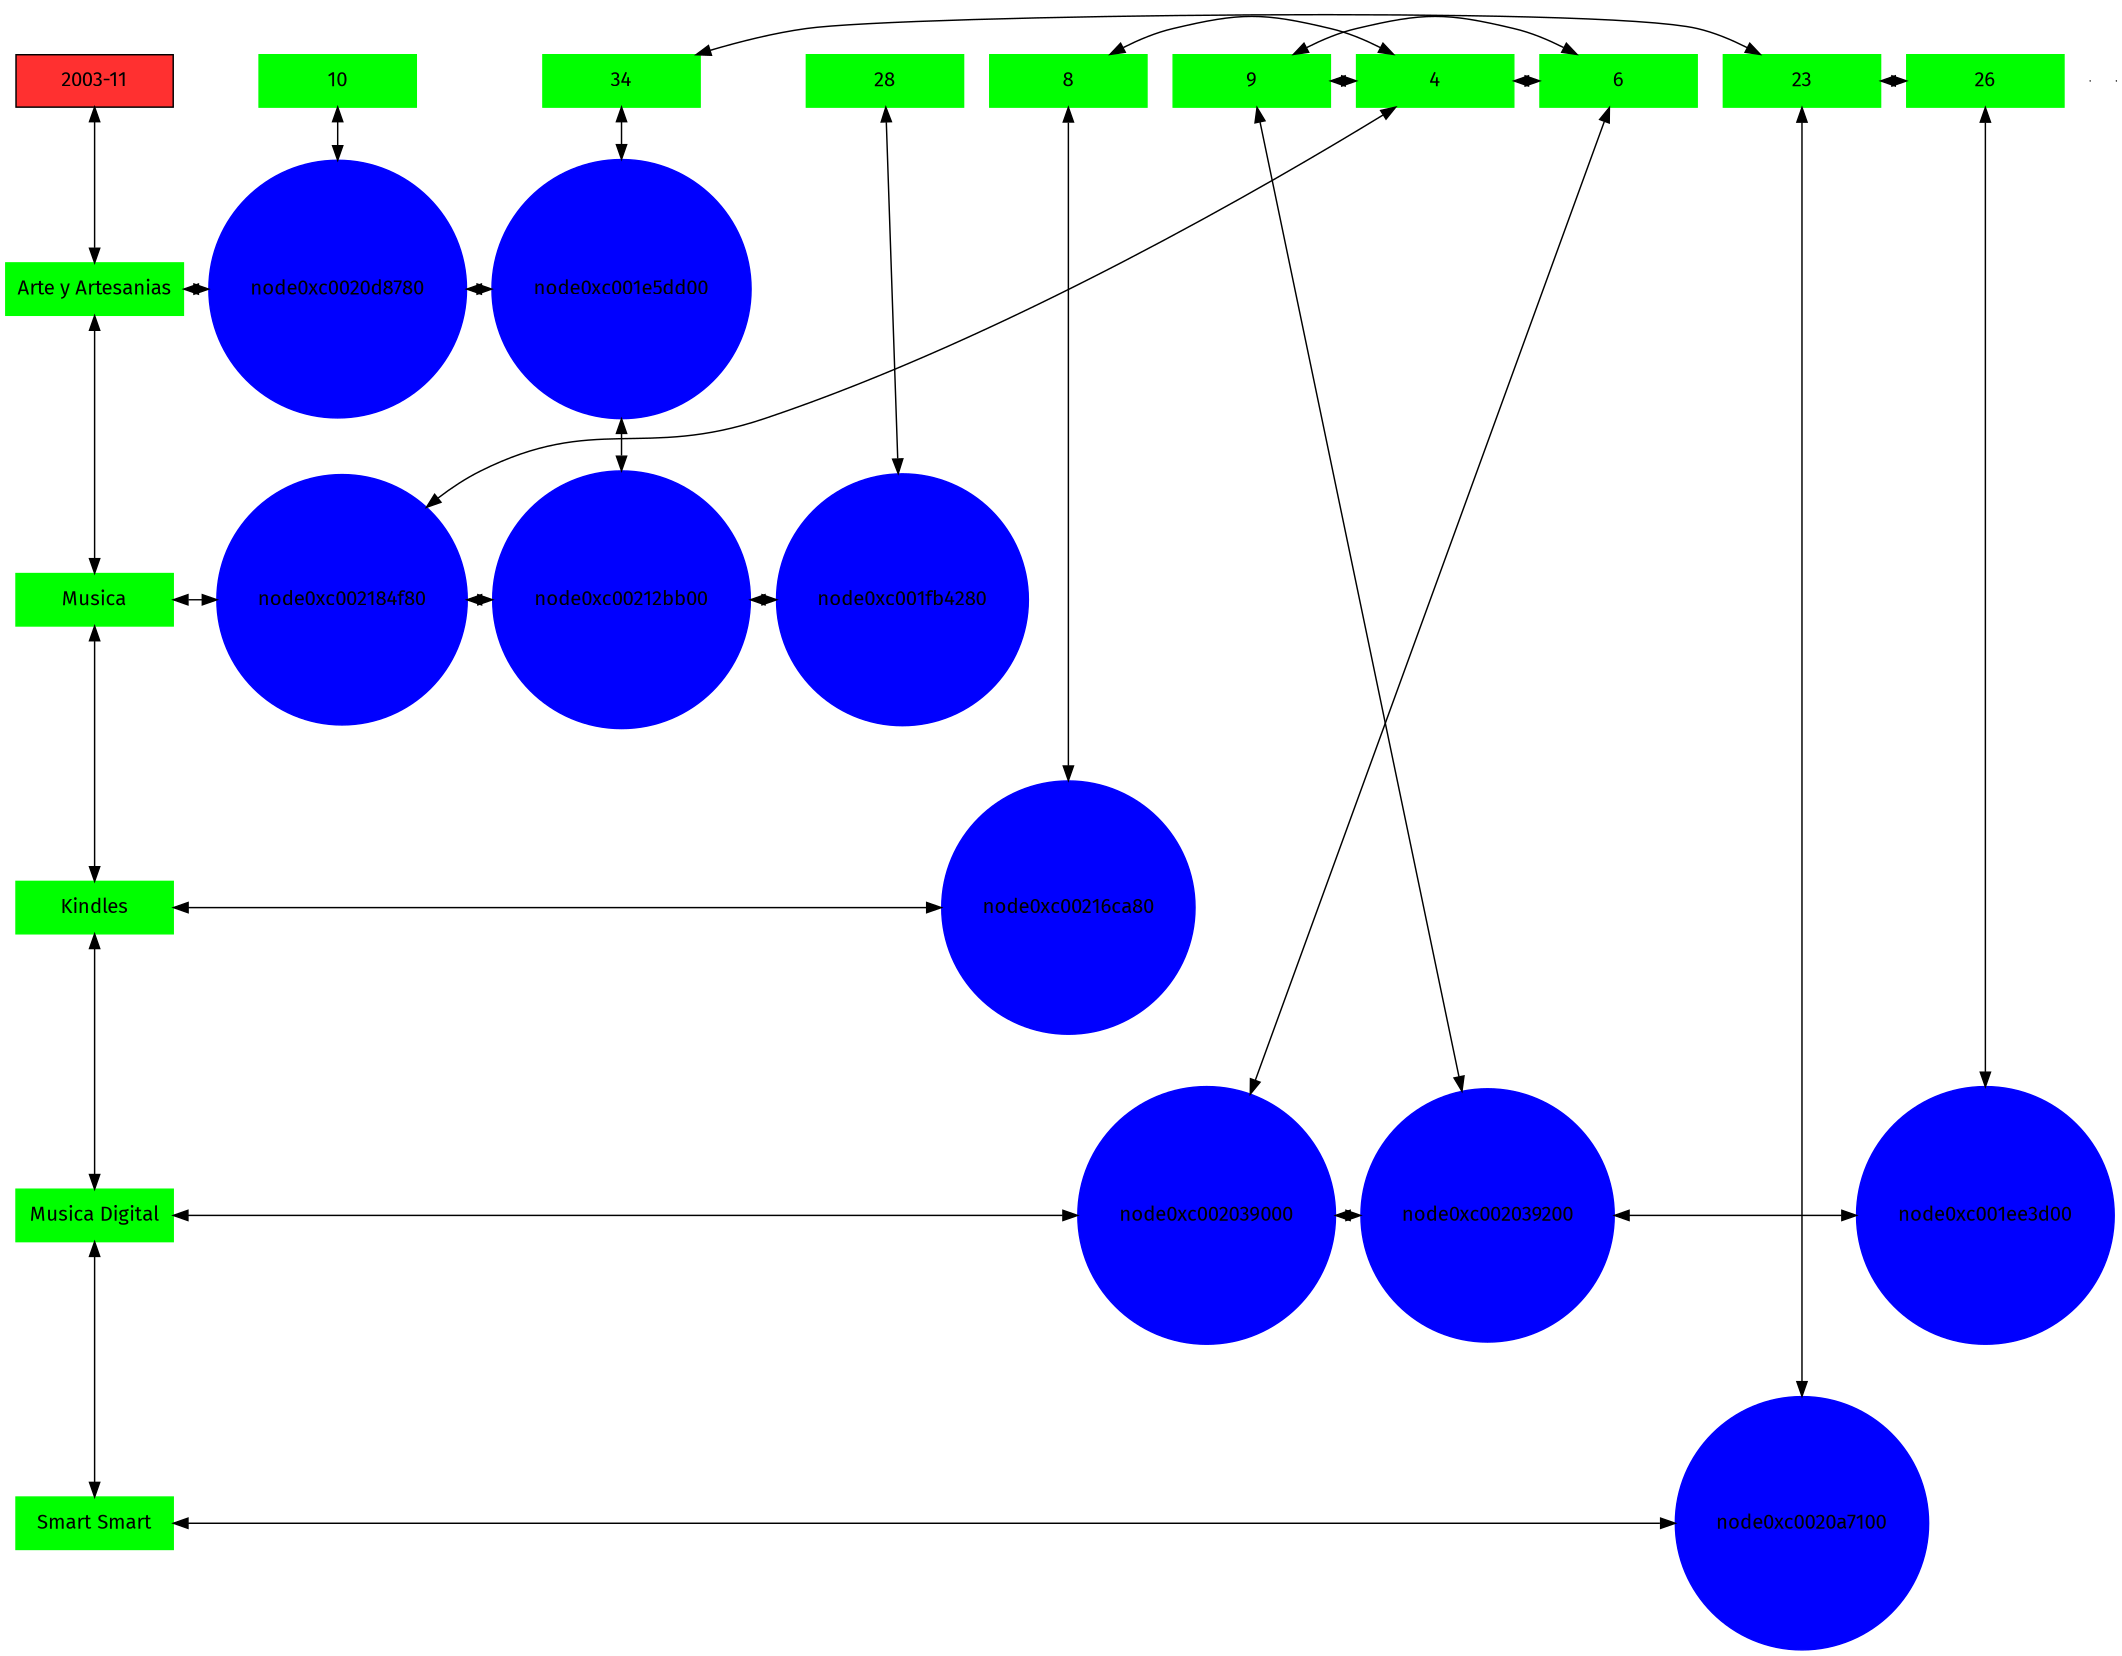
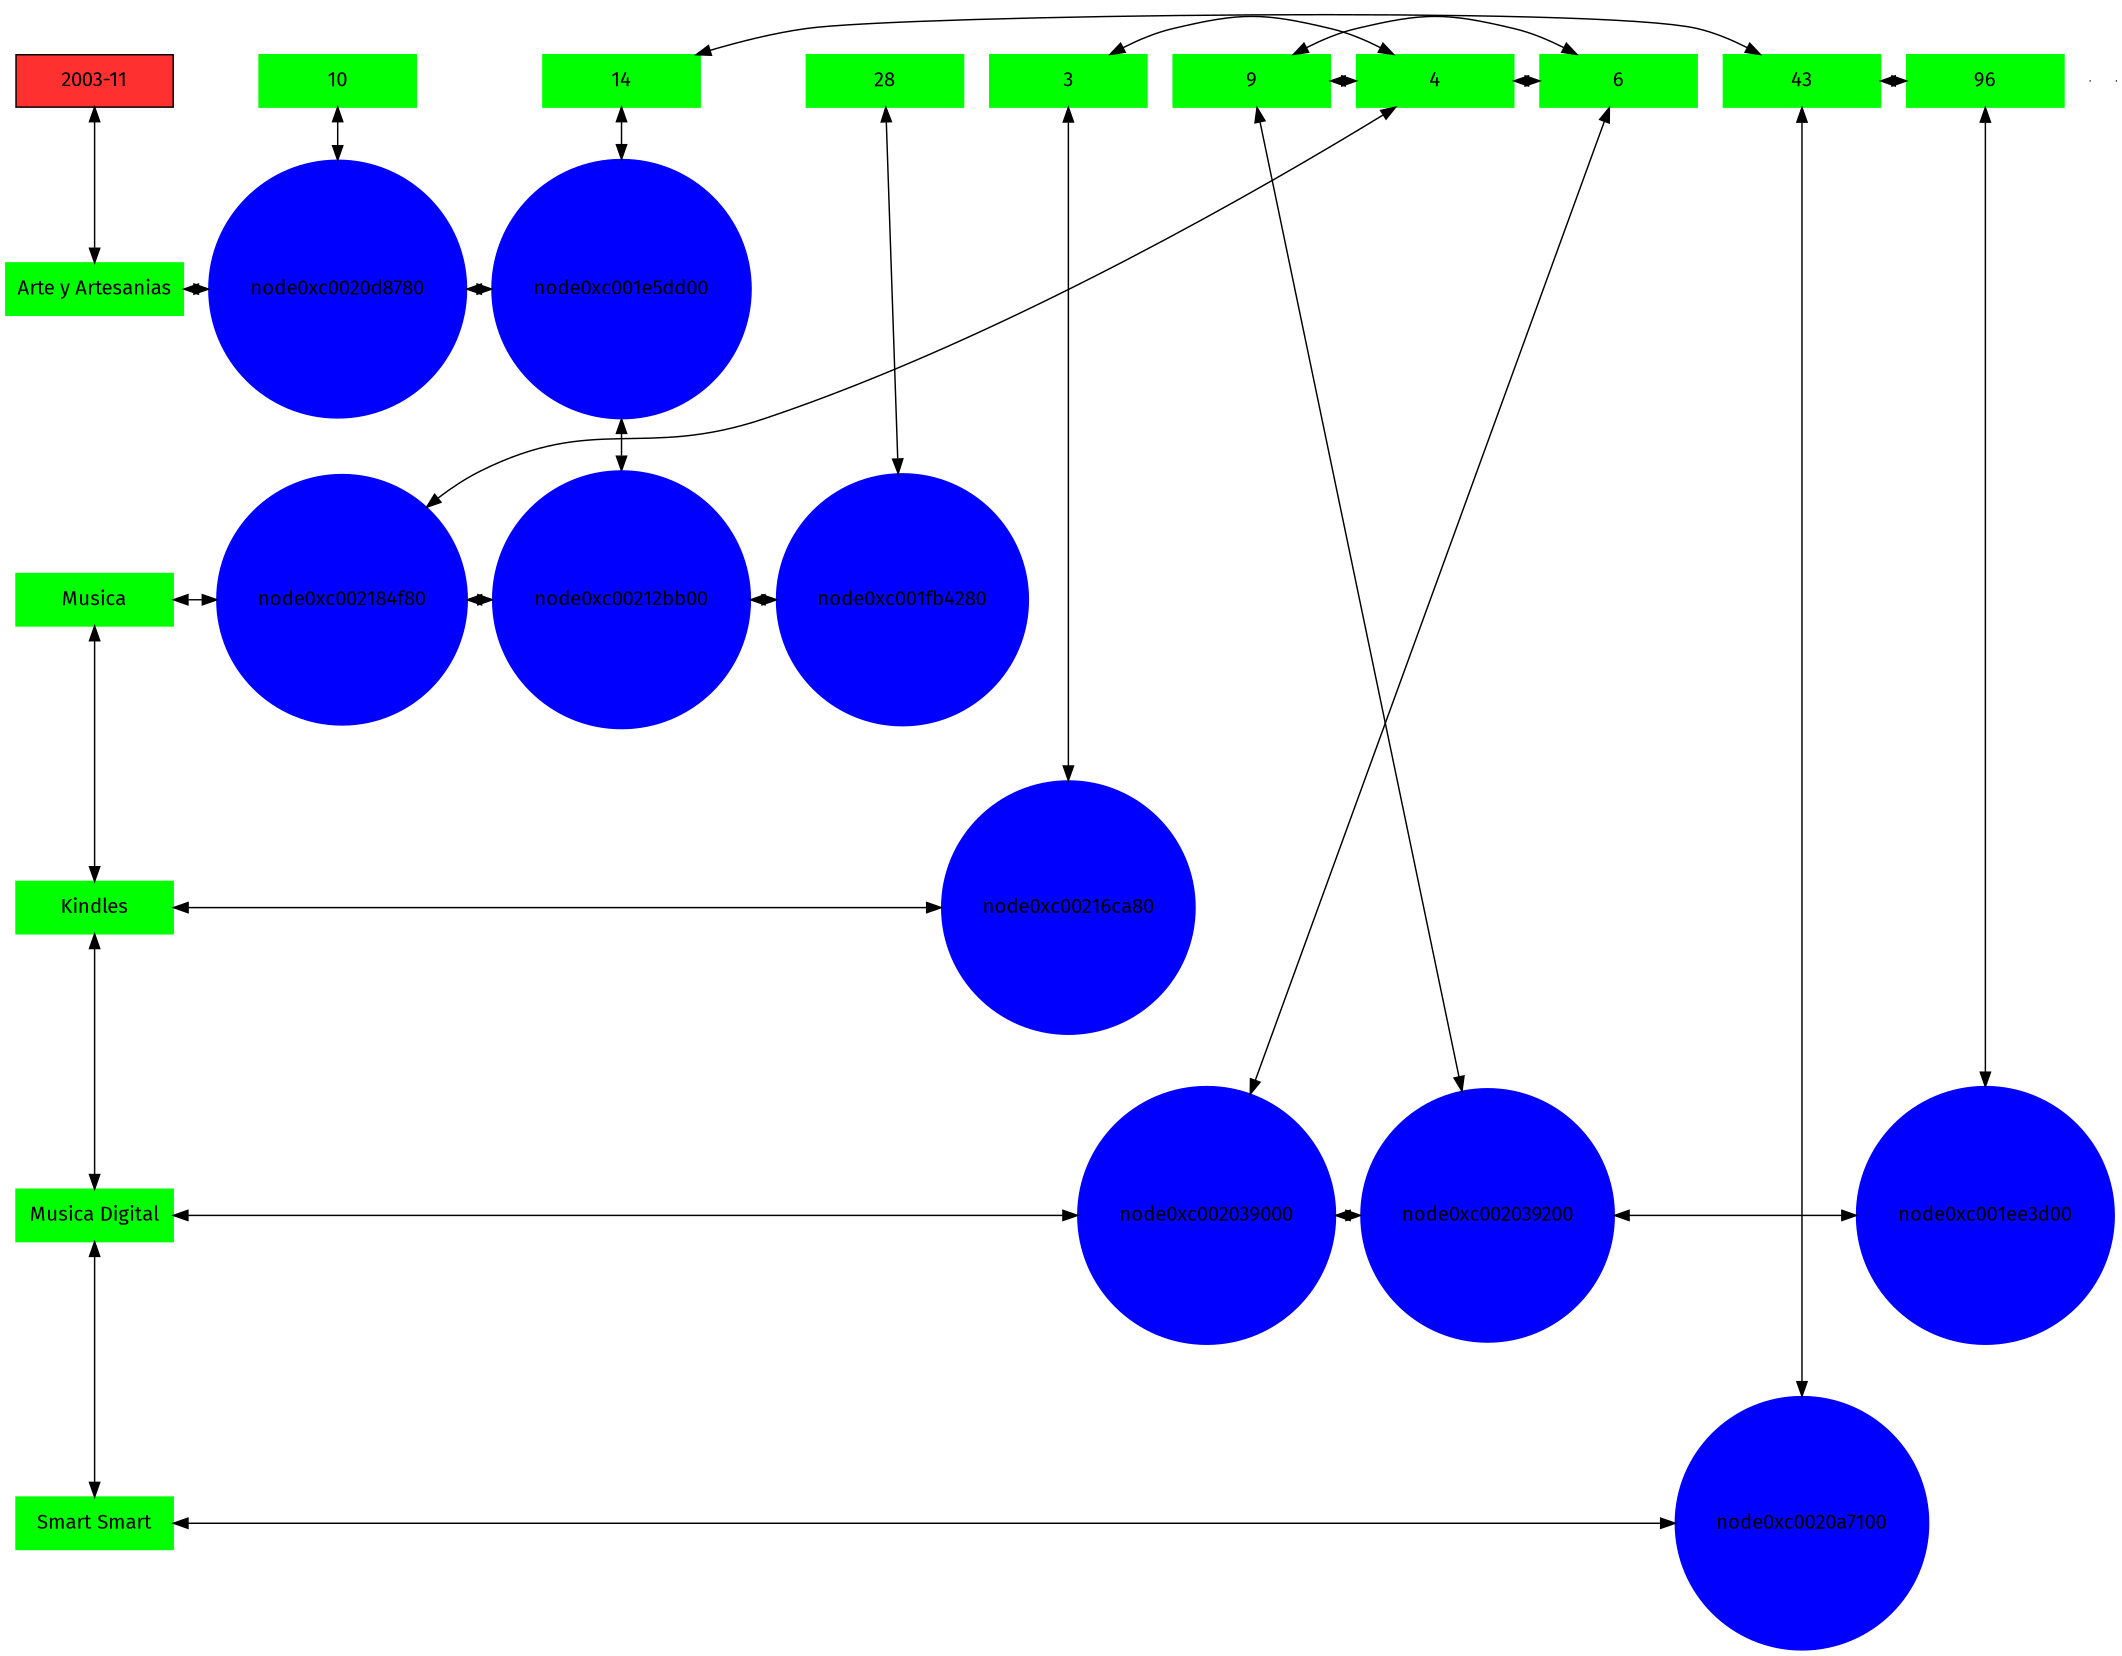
node "34": label "34" -> "14"
node "8": label "8" -> "3"
node "23": label "23" -> "43"
node "26": label "26" -> "96"
edge "Arte y Artesanias" -- "Musica": removed
